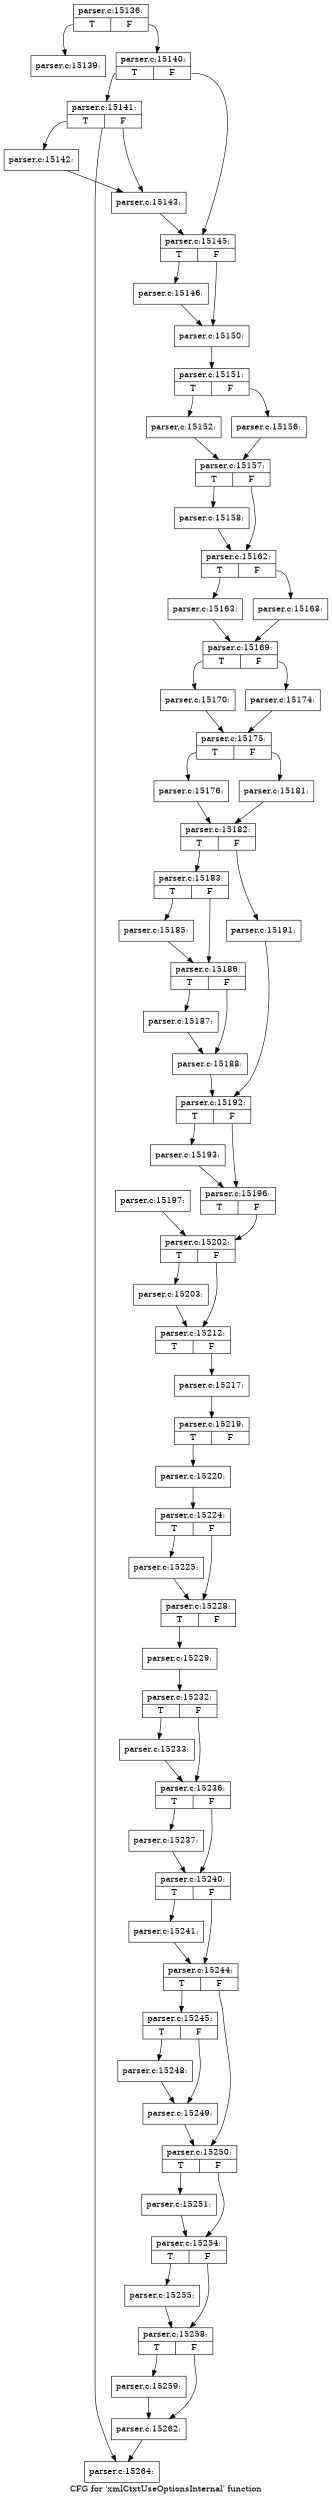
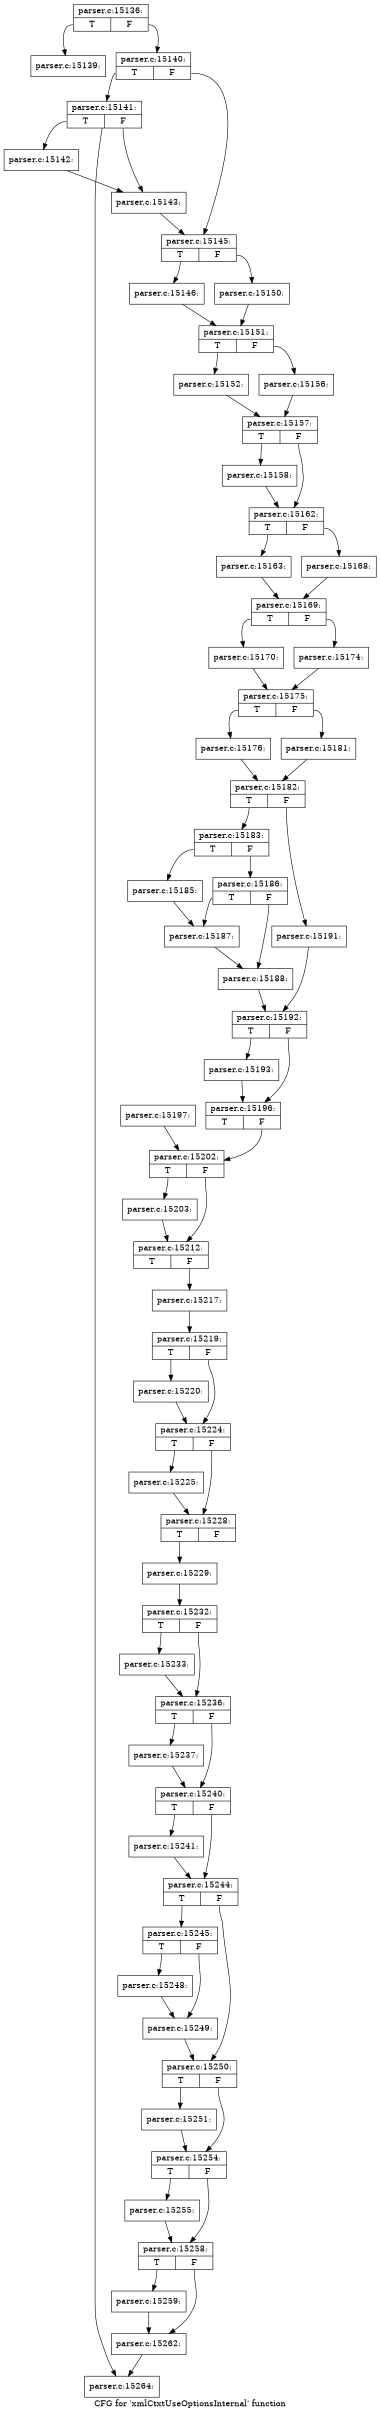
edge "parser.c:15146:" -> "parser.c:15150:": now "parser.c:15146:" -> "parser.c:15151:"
edge "parser.c:15185:" -> "parser.c:15186:": now "parser.c:15185:" -> "parser.c:15187:"
edge "parser.c:15219:" -> "parser.c:15224:": added
